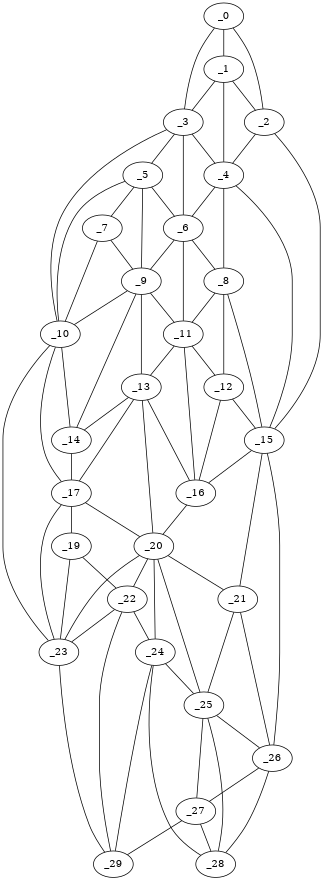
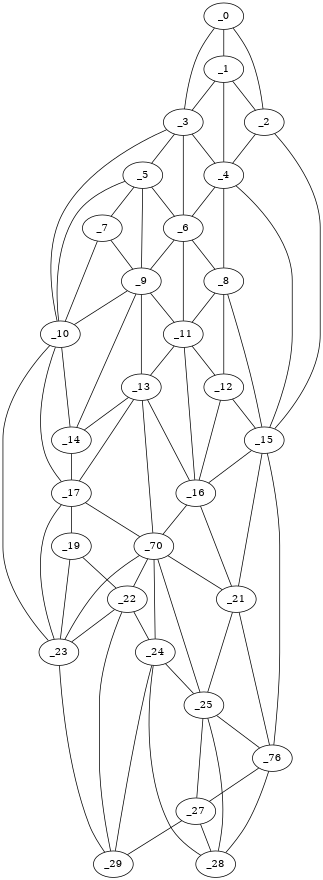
node "_20": label "_20" -> "_70"
edge "_16" -- "_21": added
node "_26": label "_26" -> "_76"
